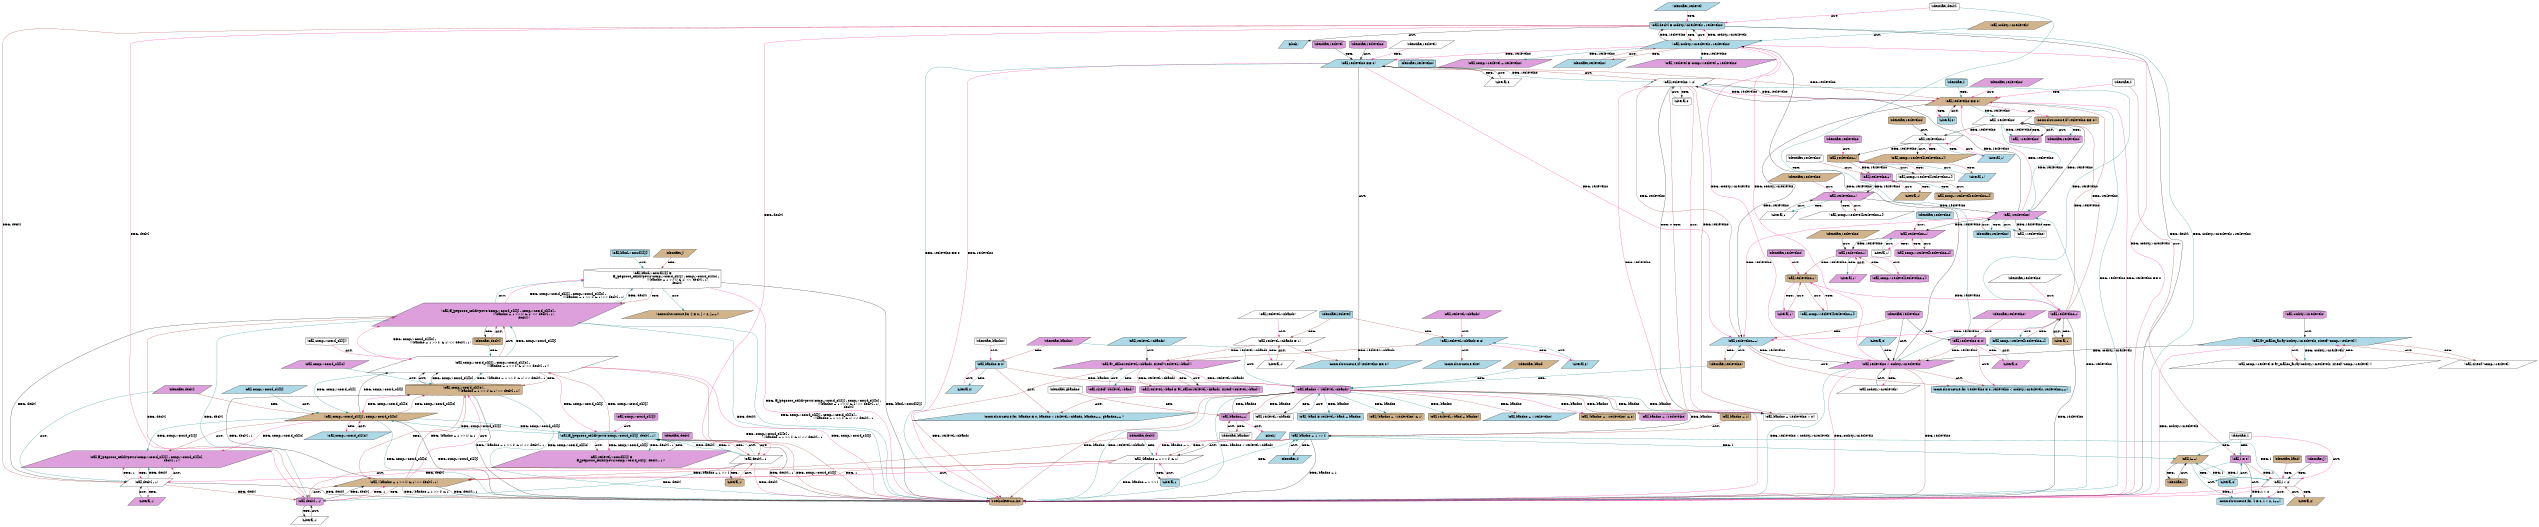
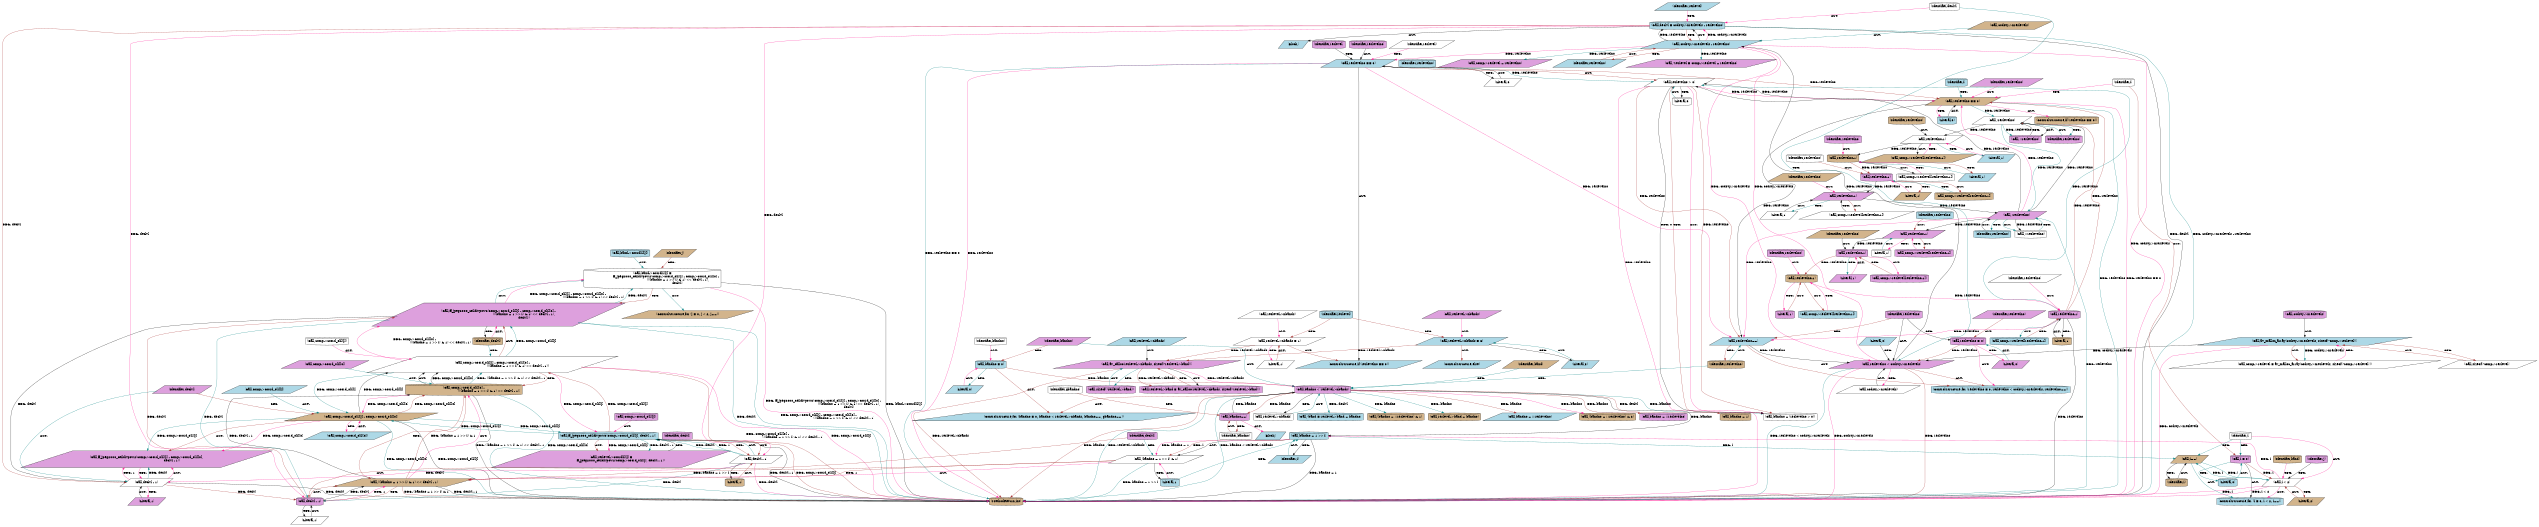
edge "(Call,reslevel->nbands = 3)" -> "(Literal,3)": color deeppink -> black
edge "(Call,bandno < reslevel->nbands)" -> "(Call,*band = reslevel->band + bandno)": label "DDG: bandno" -> "DDG: declvl"
edge "(Call,bandno < reslevel->nbands)" -> "(Call,bandno + 1)": label "DDG: bandno" -> "DDG: declvl"
edge "(Call,bandno + 1)" -> "(Call,bandno + 1 >> i)": removed, label "AST:"
edge "(Call,i < 2)" -> "(Call,bandno + 1 >> i)": color teal -> deeppink
